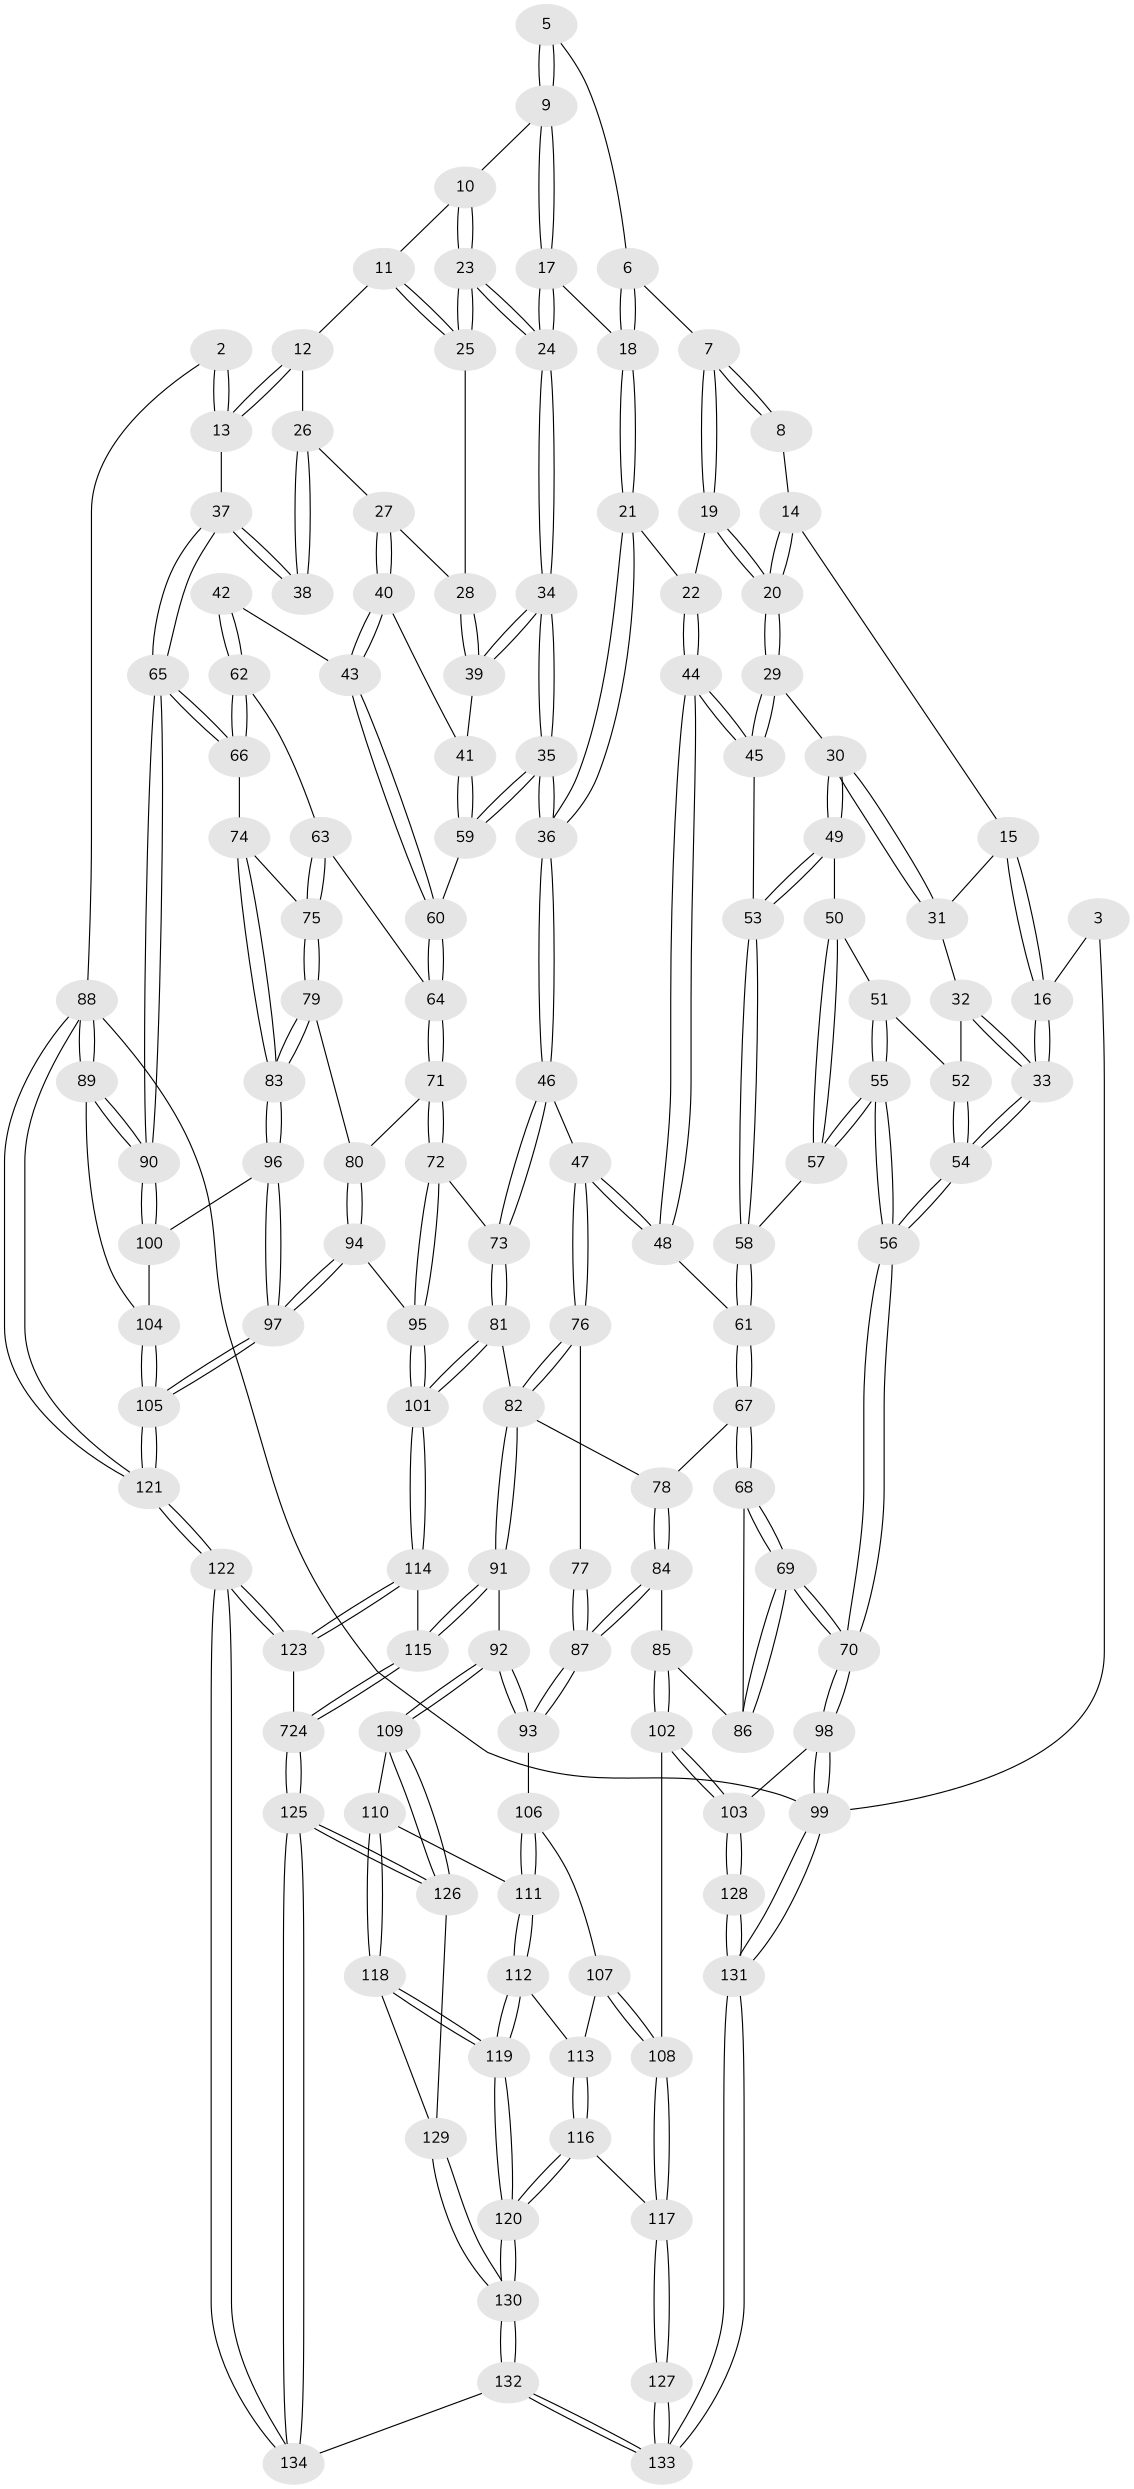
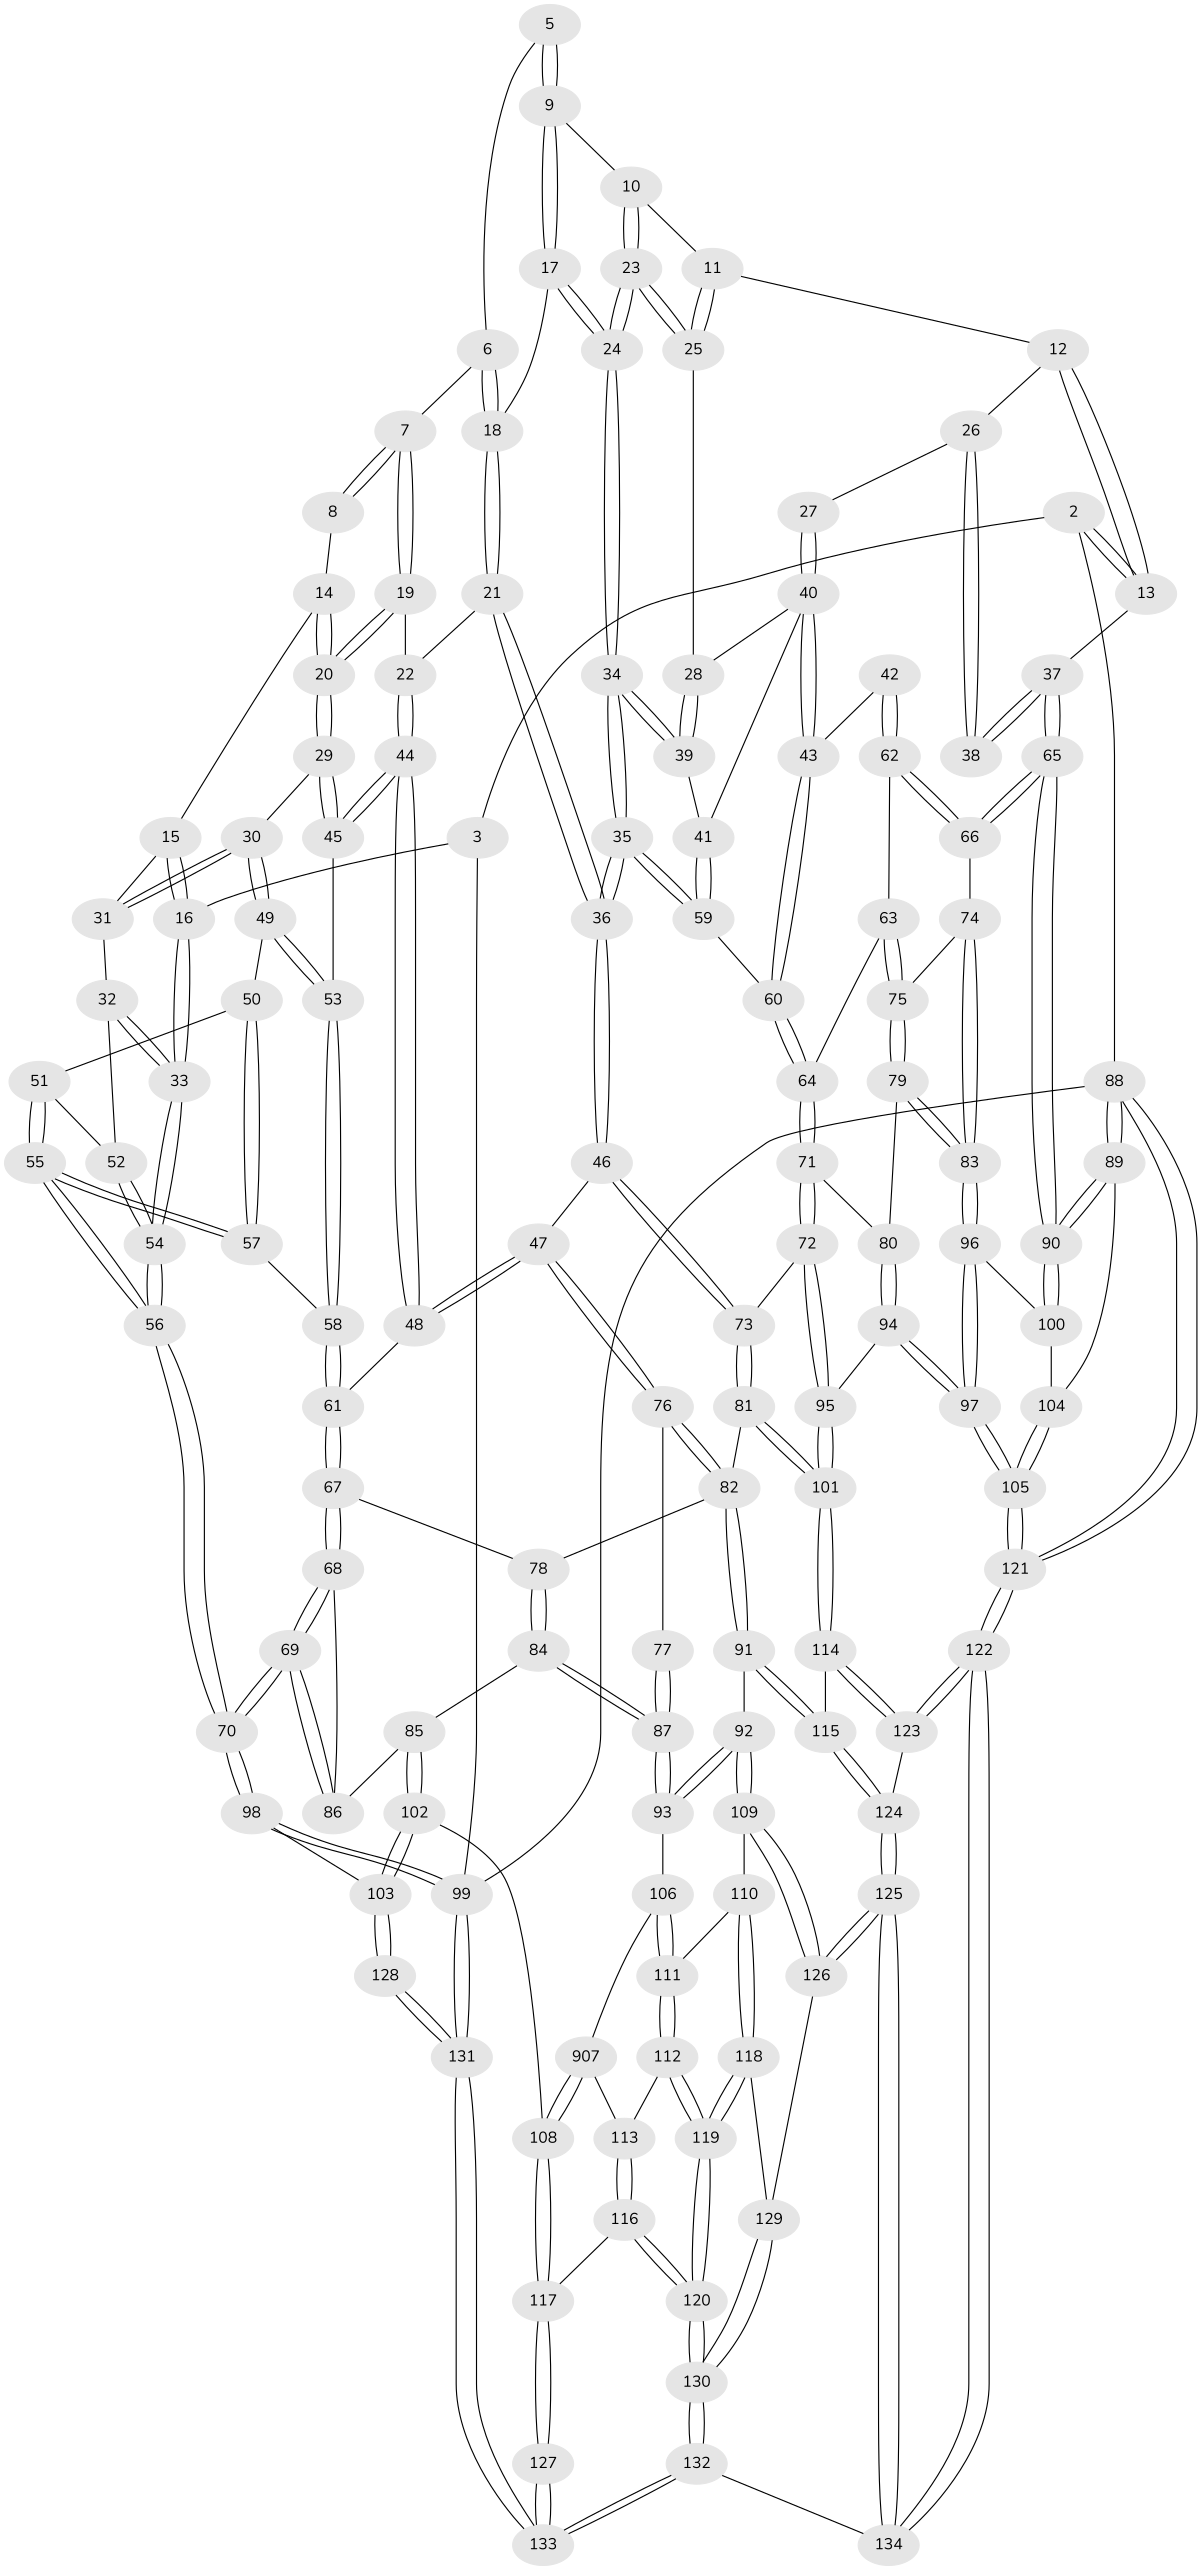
edge "27" -- "28": now "40" -- "28"
edge "2" -- "3": added
node "724": label "724" -> "124"
node "107": label "107" -> "907"
